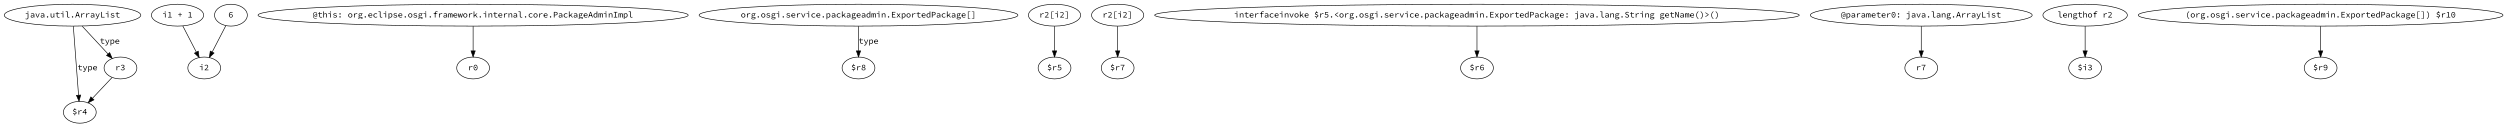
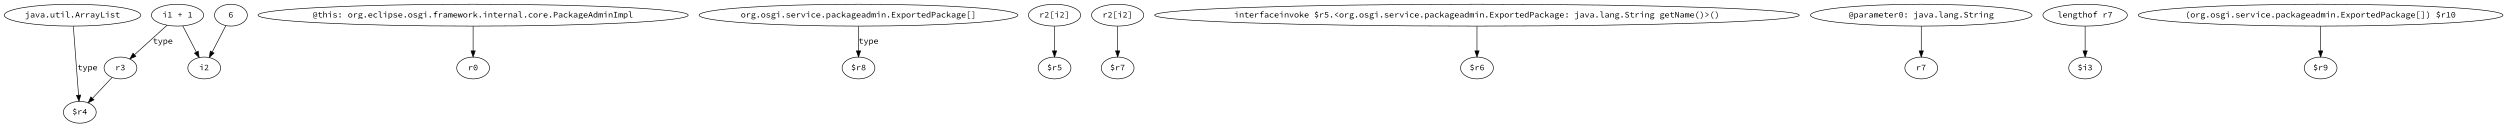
node "@parameter0: java.lang.ArrayList": label "@parameter0: java.lang.ArrayList" -> "@parameter0: java.lang.String"
node "lengthof r2": label "lengthof r2" -> "lengthof r7"
edge "java.util.ArrayList" -> "r3": now "i1 + 1" -> "r3"
